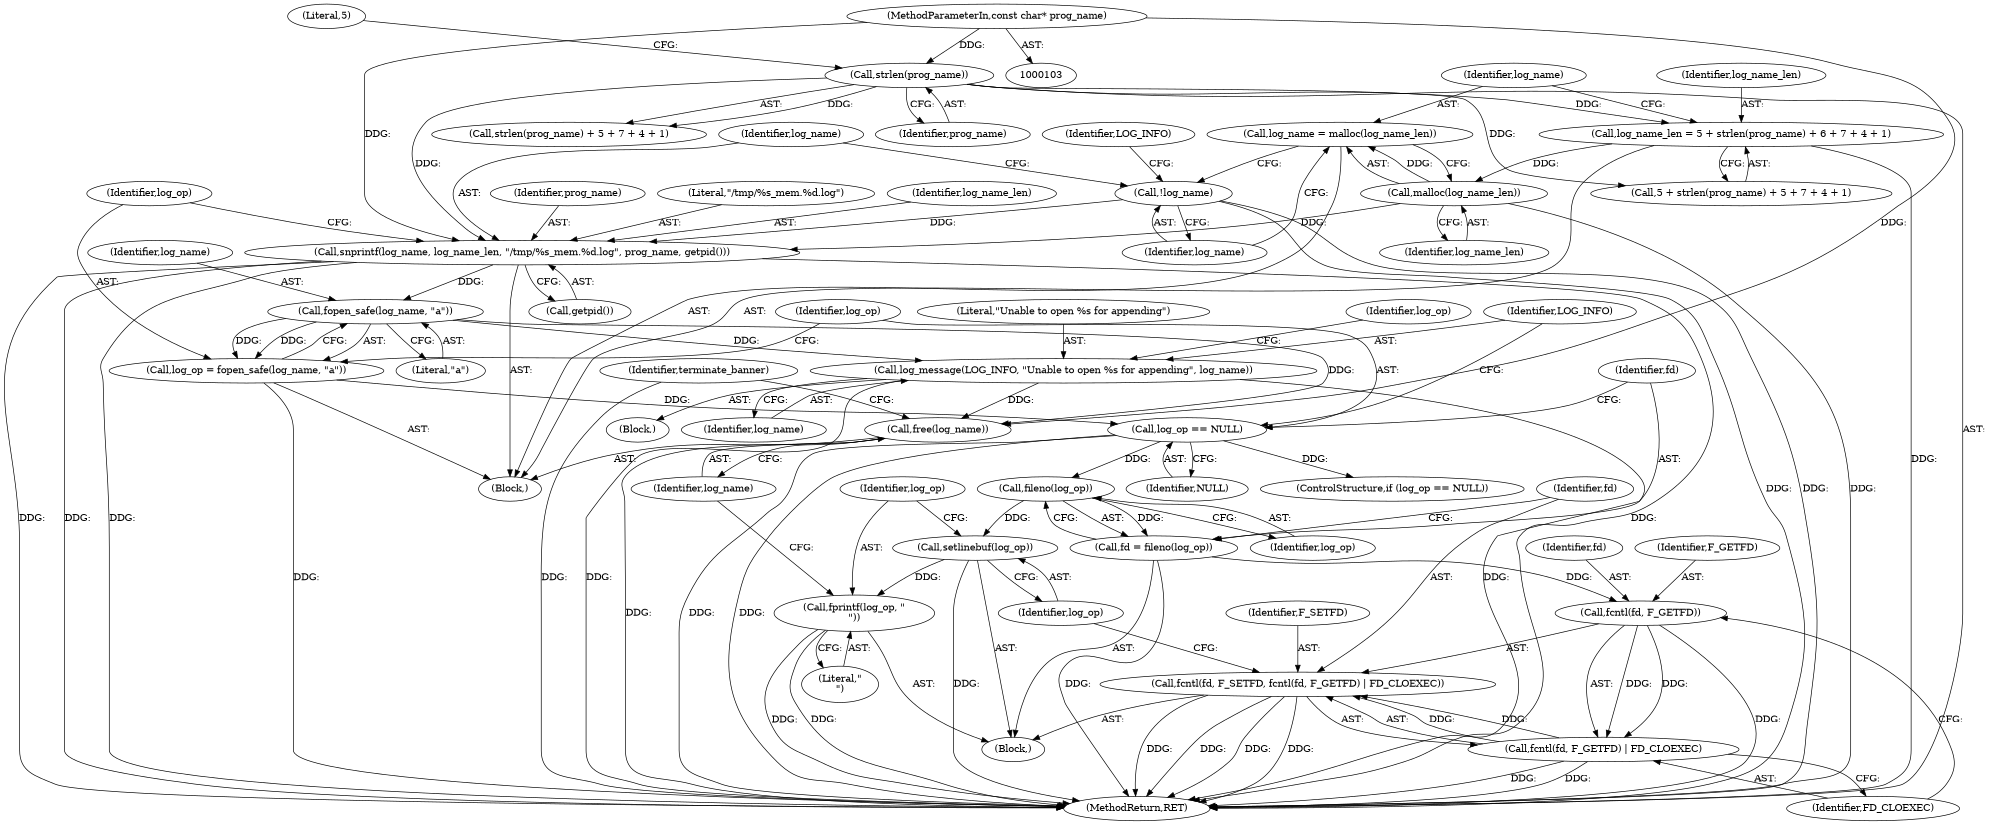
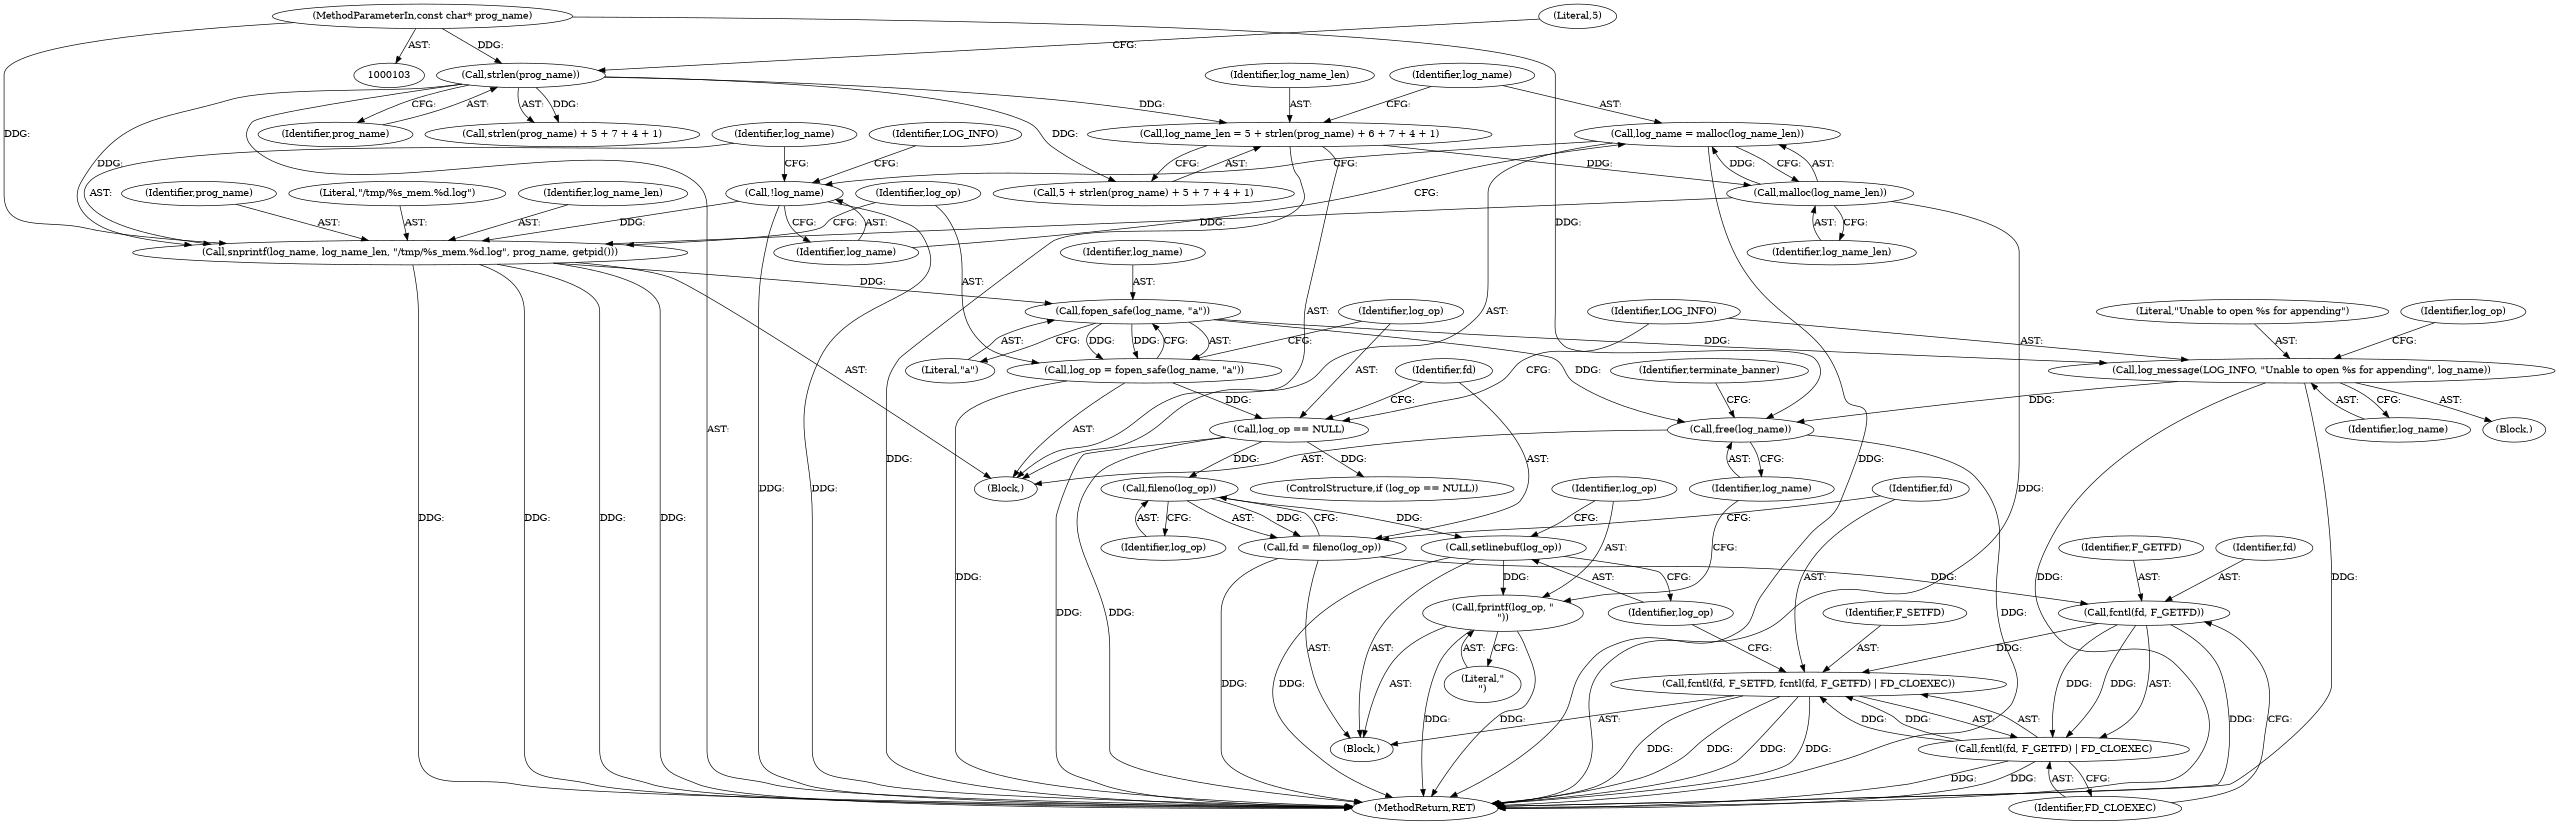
node "(Call,getpid())": removed
node "(Identifier,NULL)": removed
edge "(Call,fcntl(fd, F_GETFD))" -> "(Call,fcntl(fd, F_SETFD, fcntl(fd, F_GETFD) | FD_CLOEXEC))": label "AST: " -> "DDG: "
edge "(Identifier,terminate_banner)" -> "(MethodReturn,RET)": now "(Call,log_name = malloc(log_name_len))" -> "(MethodReturn,RET)"
